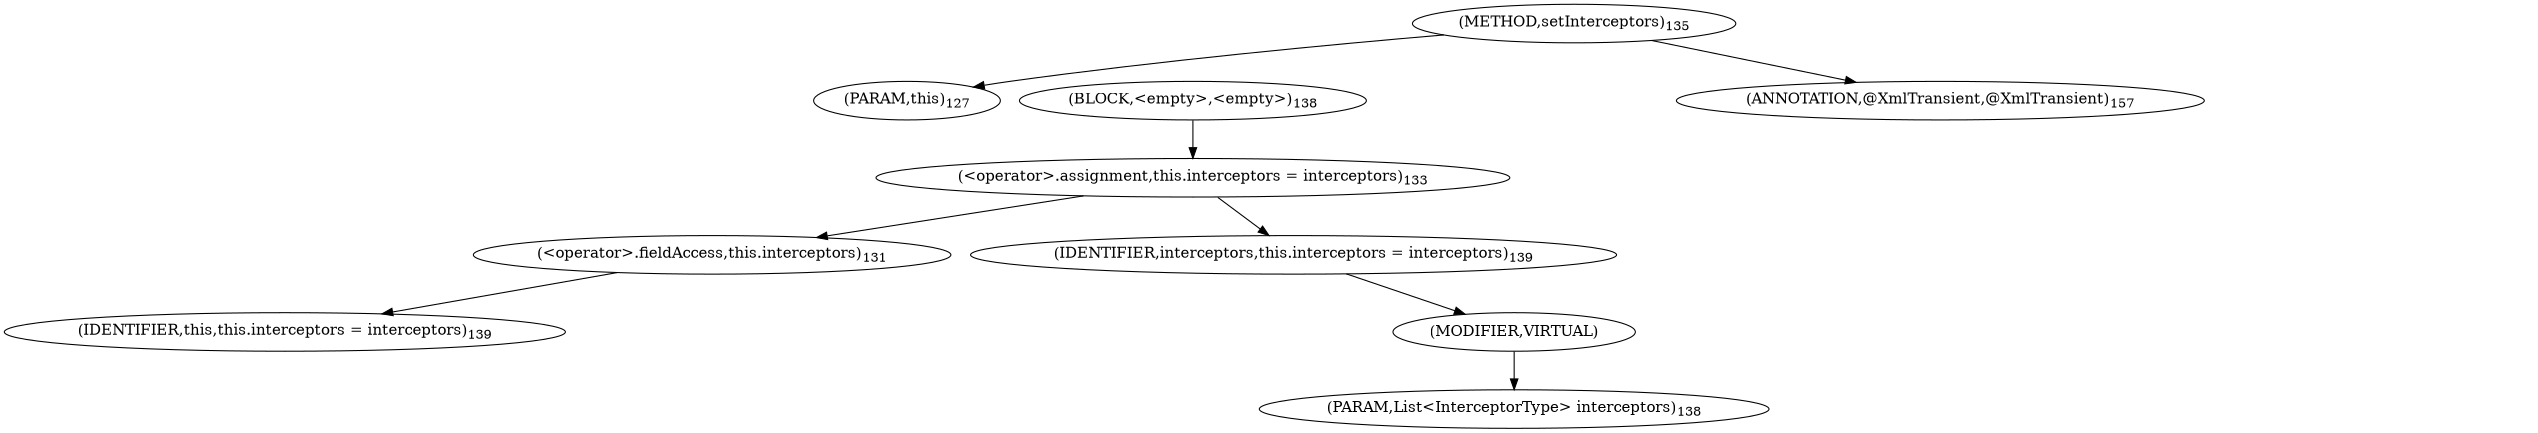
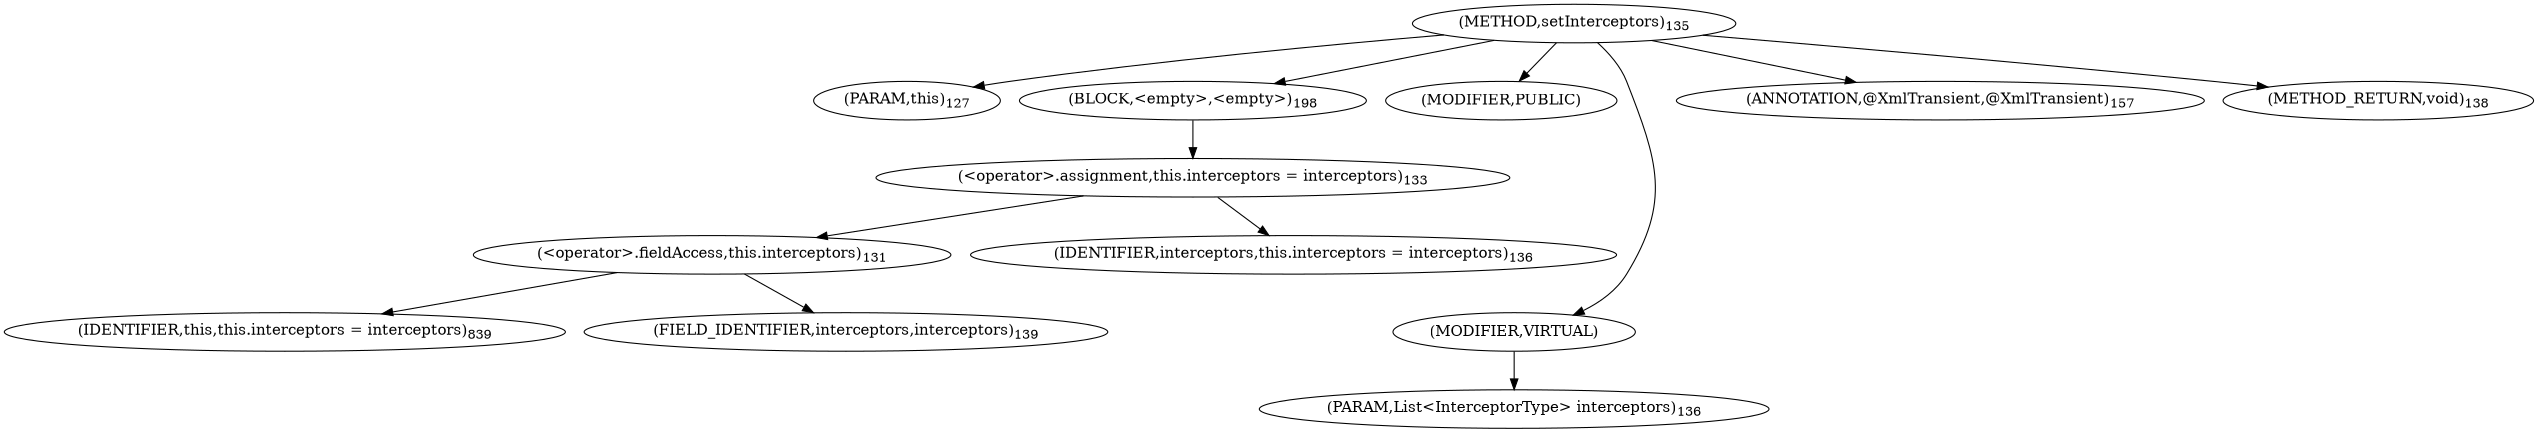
edge "(METHOD,setInterceptors)" -> "(BLOCK,<empty>,<empty>)": added
node "(BLOCK,<empty>,<empty>)": text "138" -> "198"
node "(MODIFIER,PUBLIC)": added
node "(METHOD_RETURN,void)": added
node "(IDENTIFIER,interceptors,this.interceptors = interceptors)": text "139" -> "136"
edge "(IDENTIFIER,interceptors,this.interceptors = interceptors)" -> "(MODIFIER,VIRTUAL)": now "(METHOD,setInterceptors)" -> "(MODIFIER,VIRTUAL)"
node "(IDENTIFIER,this,this.interceptors = interceptors)": text "139" -> "839"
node "(FIELD_IDENTIFIER,interceptors,interceptors)": added
node "(PARAM,List<InterceptorType> interceptors)": text "138" -> "136"
